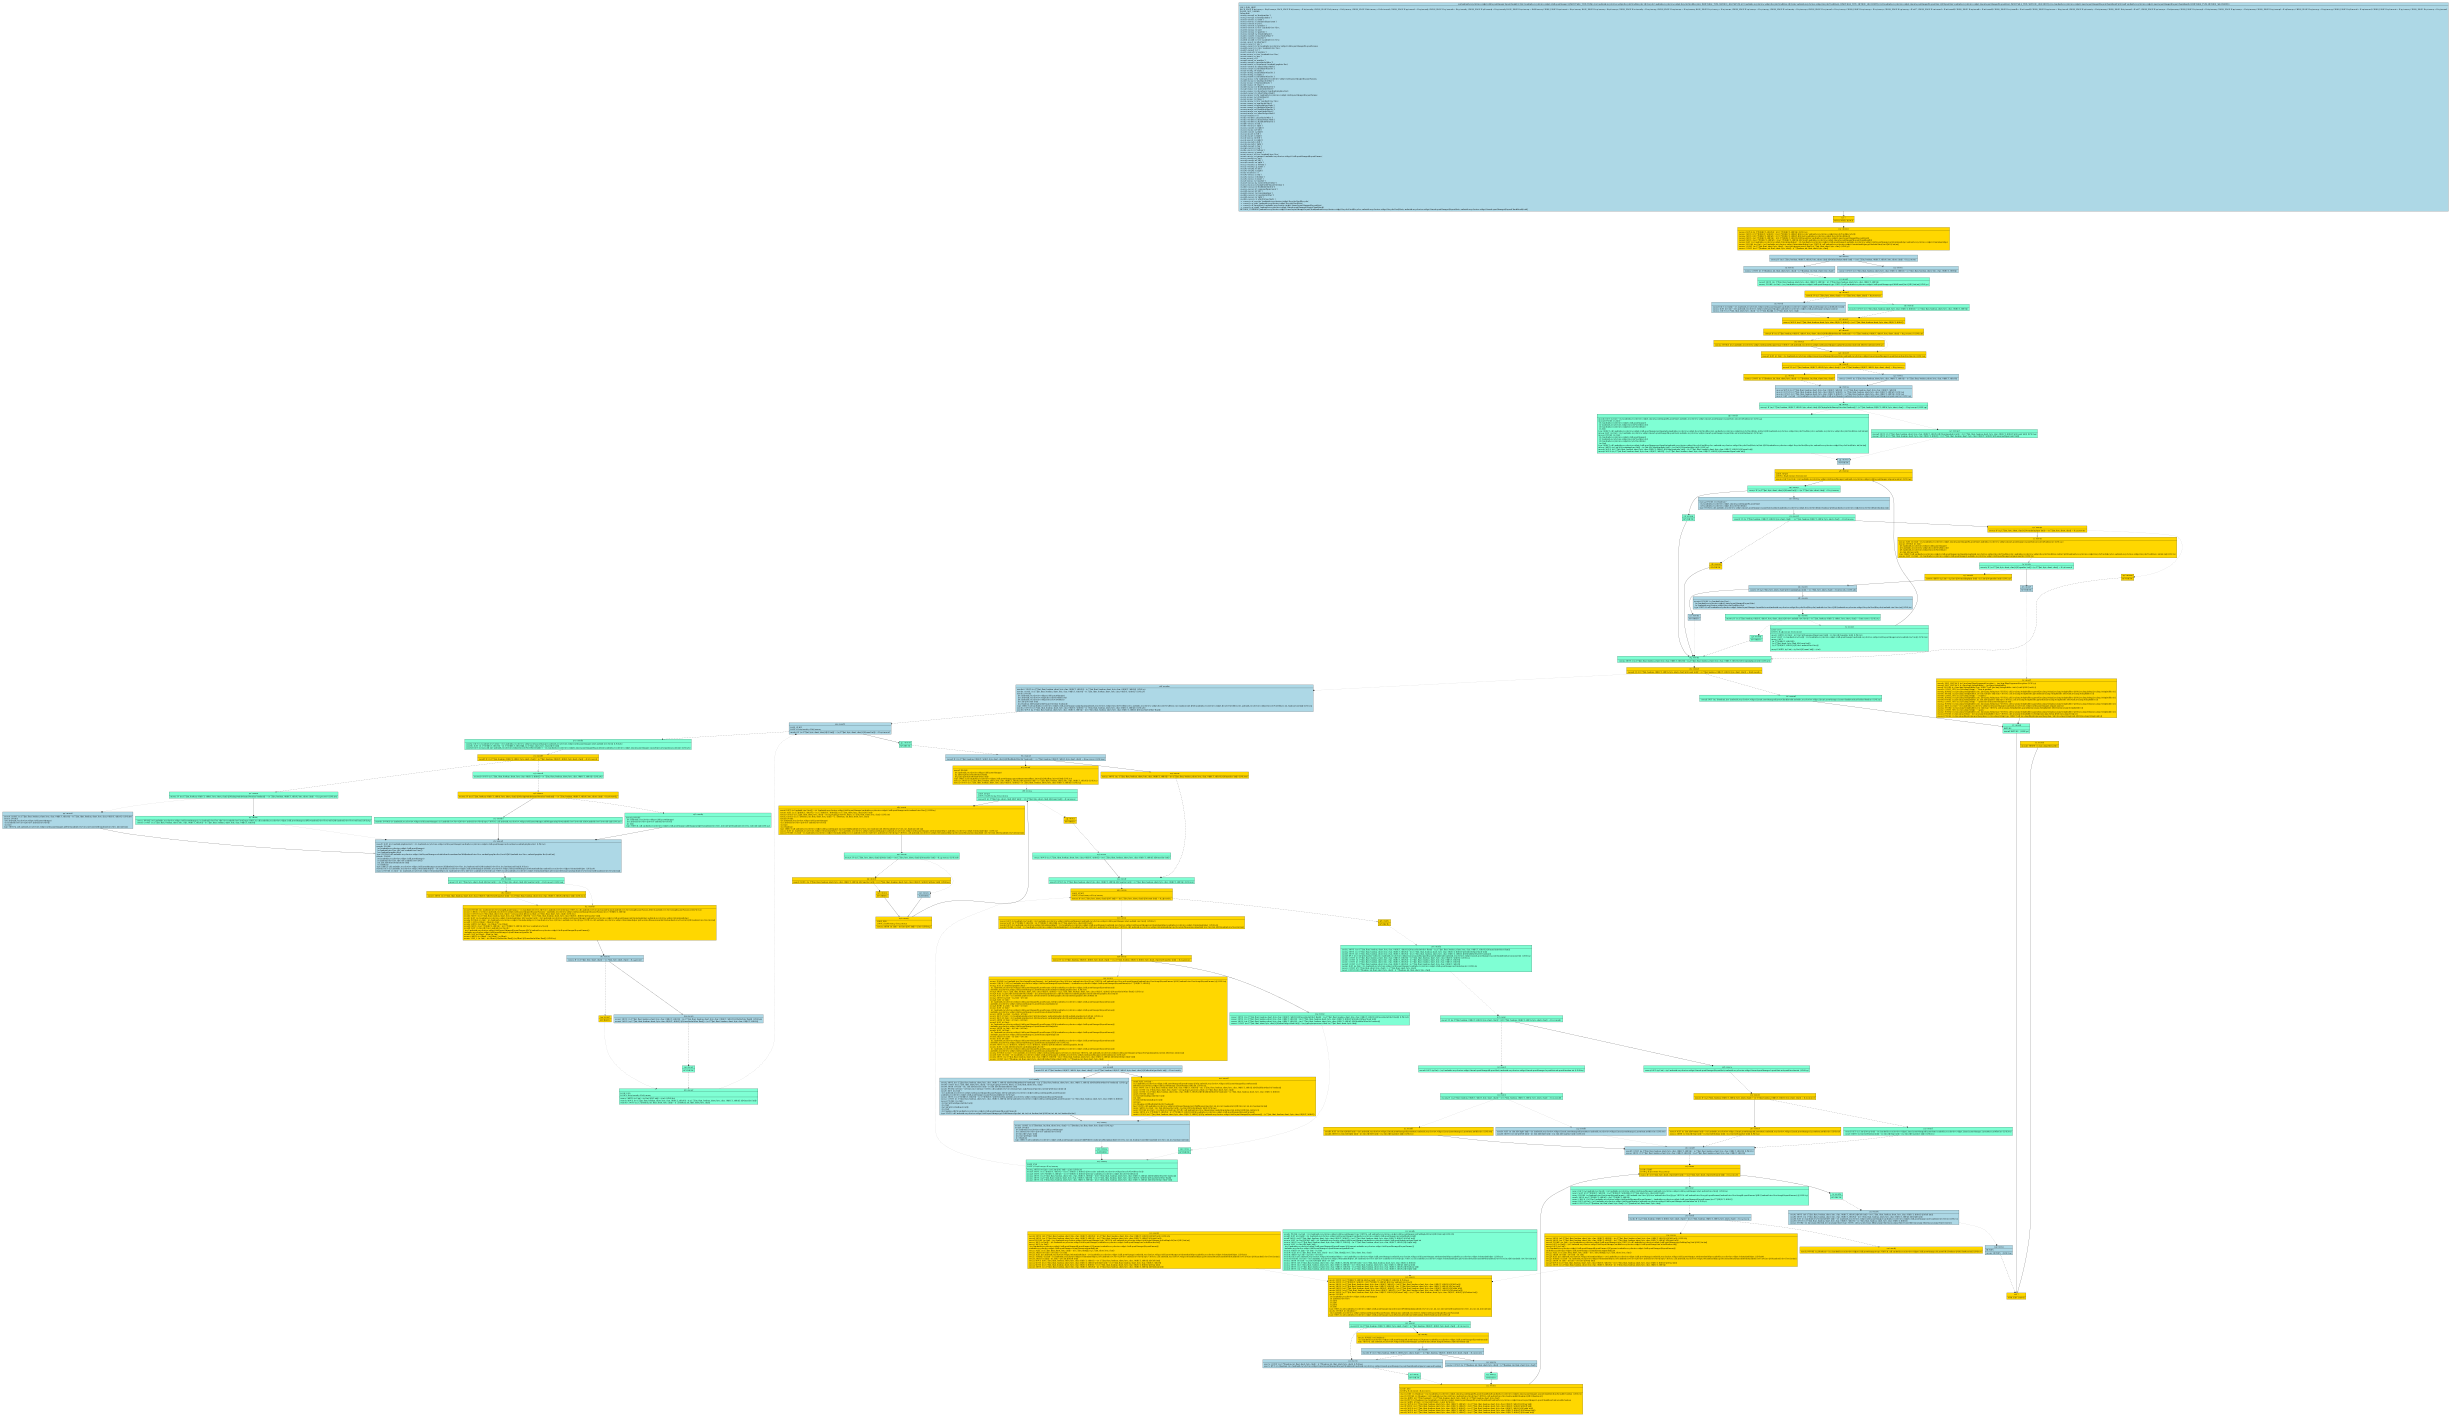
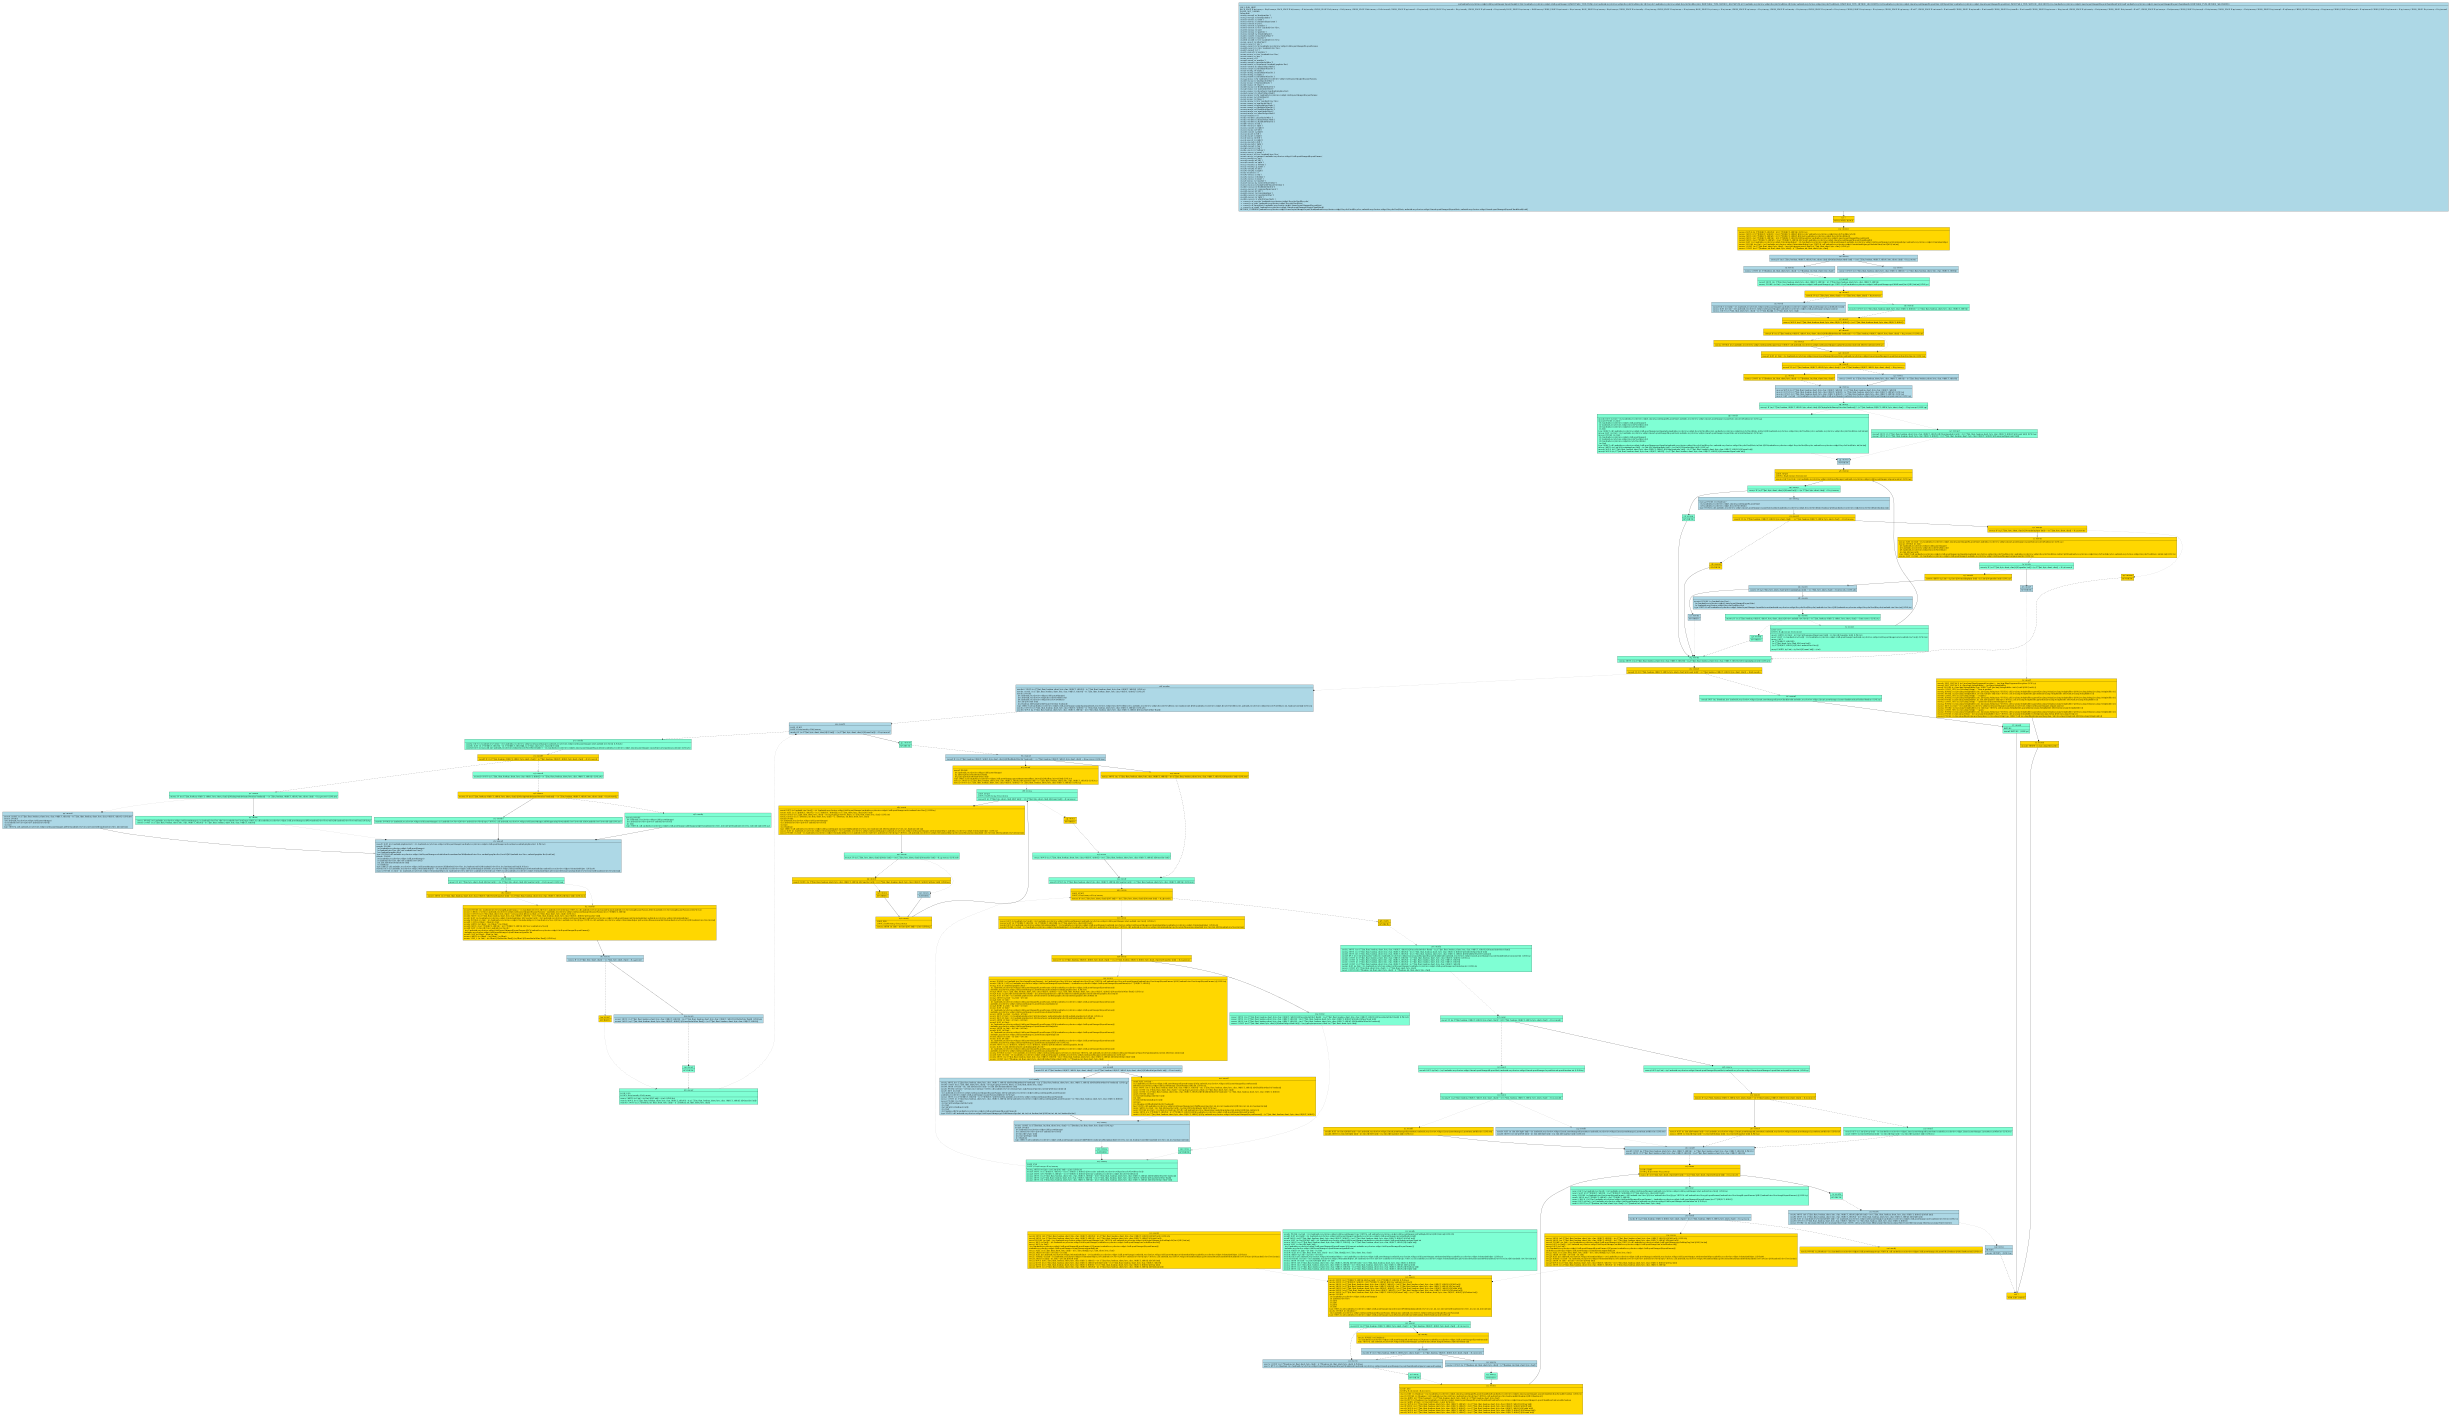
node "151: 0x0058": fillcolor aquamarine -> gold
edge "162: 0x007b" -> "167: 0x00af": now "162: 0x007b" -> "163: 0x00a8"
